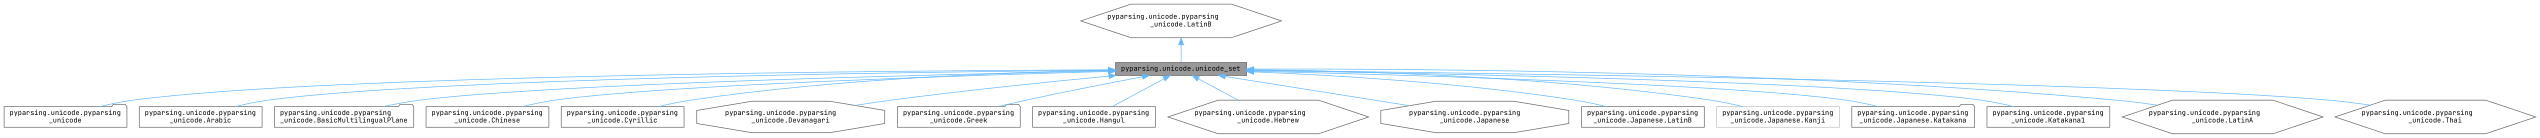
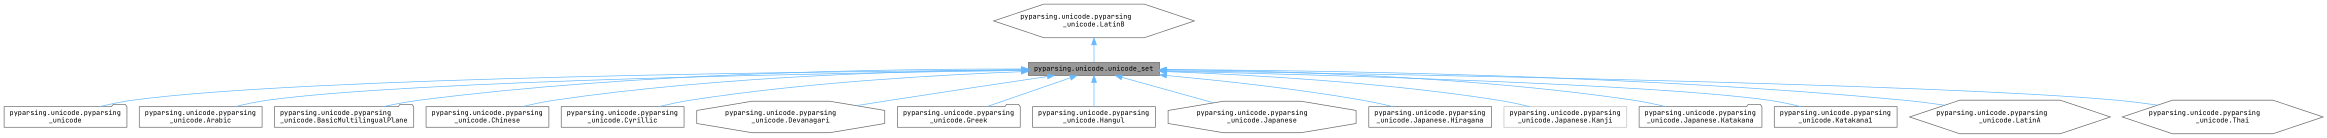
node "pyparsing.unicode.pyparsing _unicode.Hebrew": removed
node "pyparsing.unicode.pyparsing _unicode.Japanese.LatinB": label "pyparsing.unicode.pyparsing _unicode.Japanese.LatinB" -> "pyparsing.unicode.pyparsing _unicode.Japanese.Hiragana"
